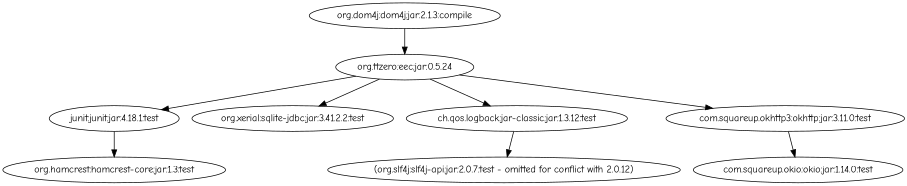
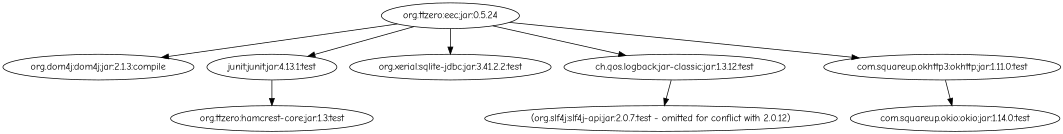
edge "org.dom4j:dom4j:jar:2.1.3:compile" -> "org.ttzero:eec:jar:0.5.24": reversed
node "junit:junit:jar:4.18.1:test": label "junit:junit:jar:4.18.1:test" -> "junit:junit:jar:4.13.1:test"
node "com.squareup.okhttp3:okhttp:jar:3.11.0:test": label "com.squareup.okhttp3:okhttp:jar:3.11.0:test" -> "com.squareup.okhttp3:okhttp:jar:1.11.0:test"
node "org.hamcrest:hamcrest-core:jar:1.3:test": label "org.hamcrest:hamcrest-core:jar:1.3:test" -> "org.ttzero:hamcrest-core:jar:1.3:test"
